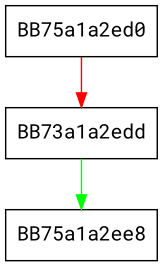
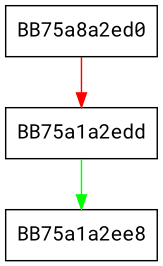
node "BB75a1a2ed0": label "BB75a1a2ed0" -> "BB75a8a2ed0"
node "BB73a1a2edd": label "BB73a1a2edd" -> "BB75a1a2edd"
